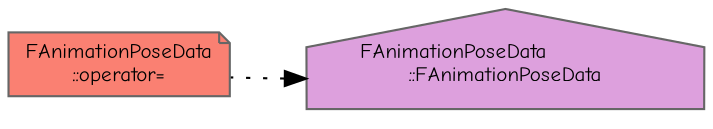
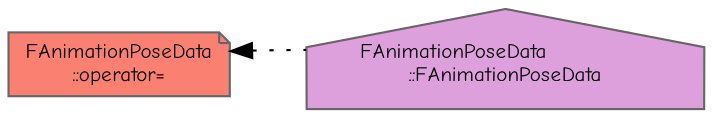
edge "FAnimationPoseData ::operator=" -> "FAnimationPoseData ::FAnimationPoseData": reversed
